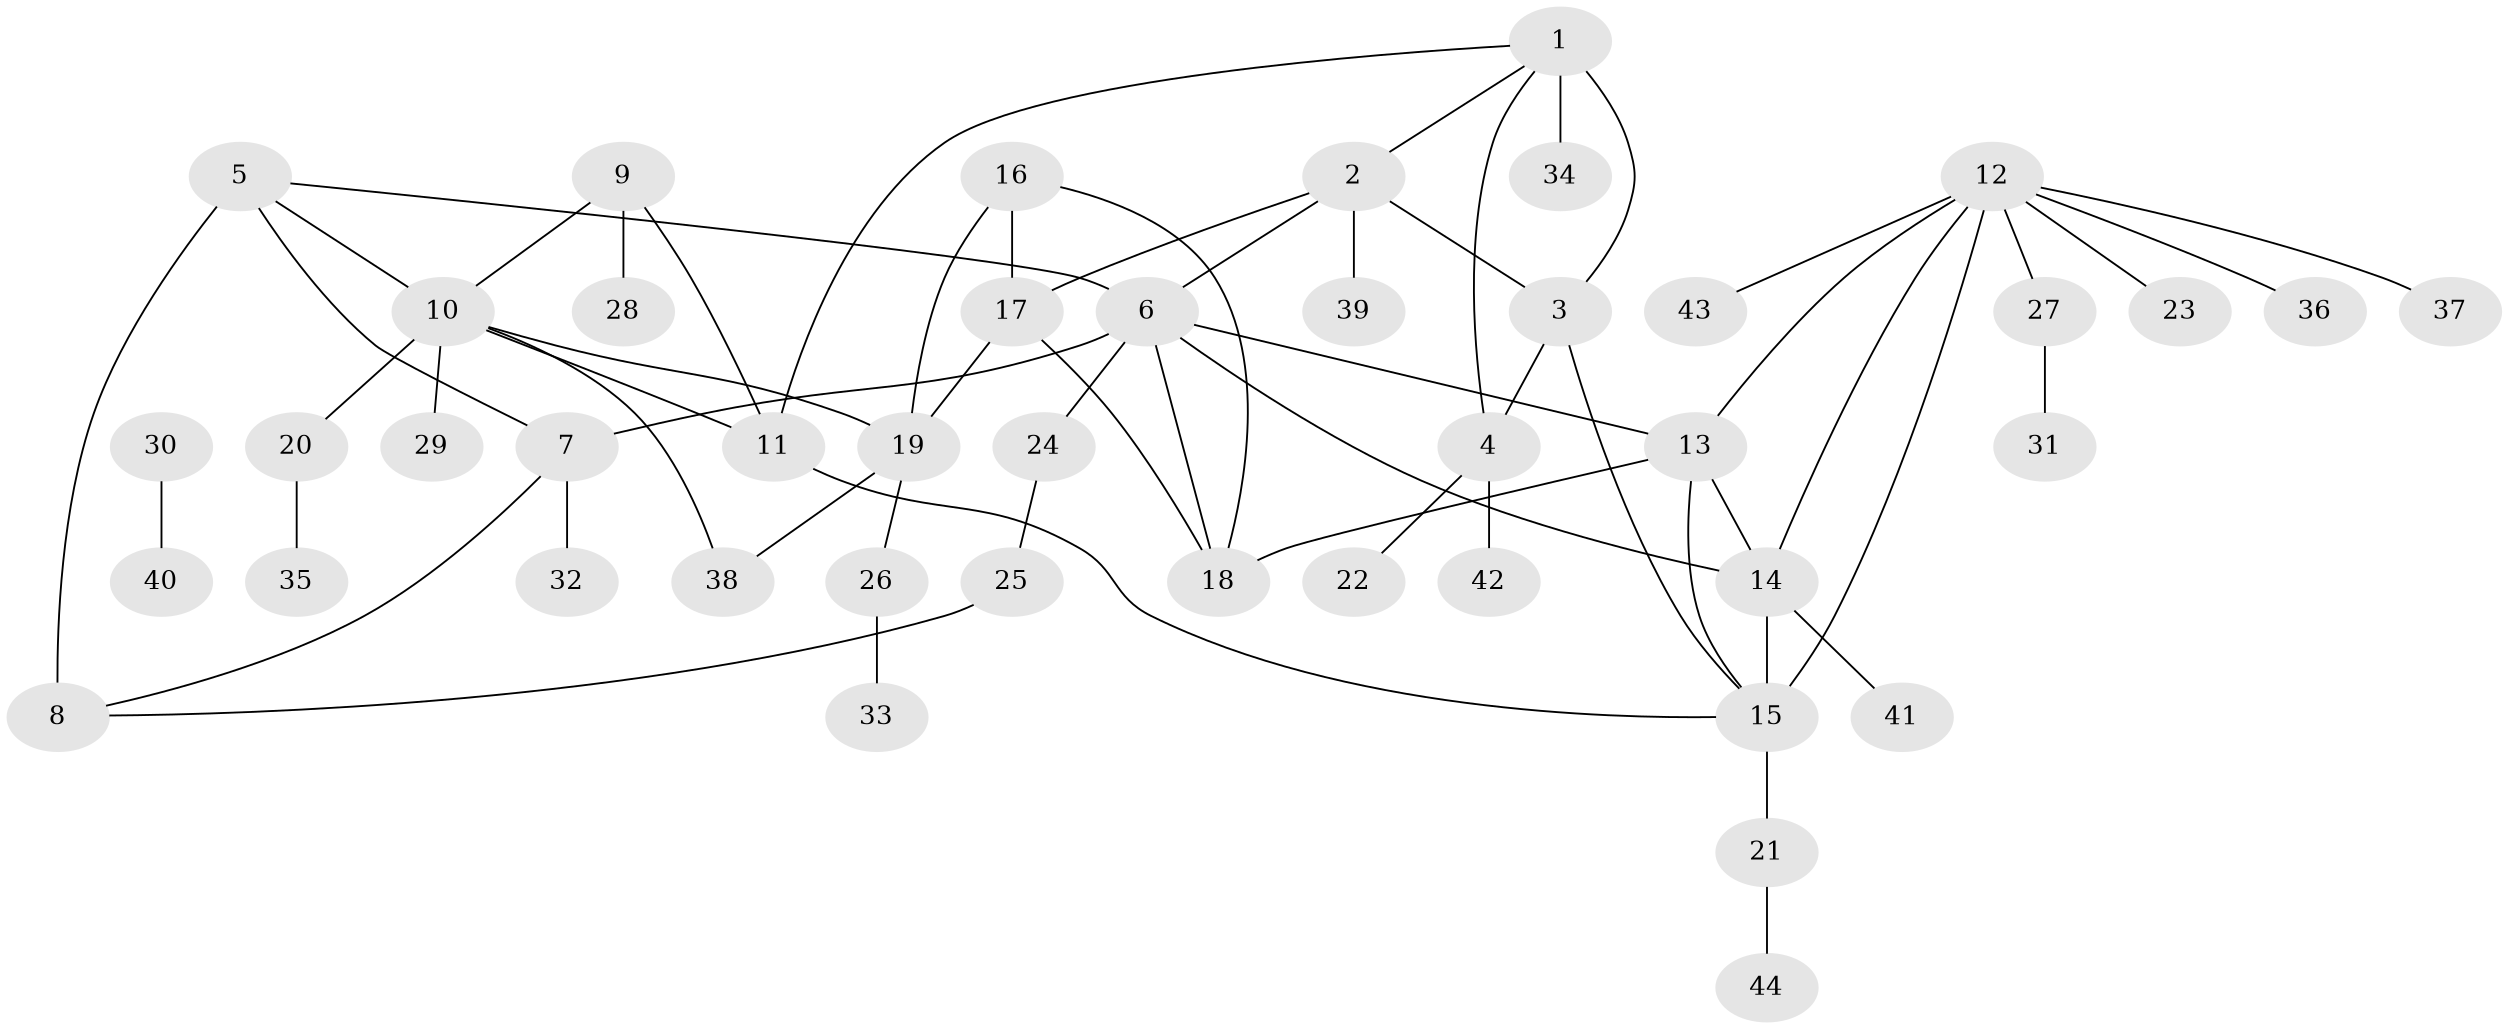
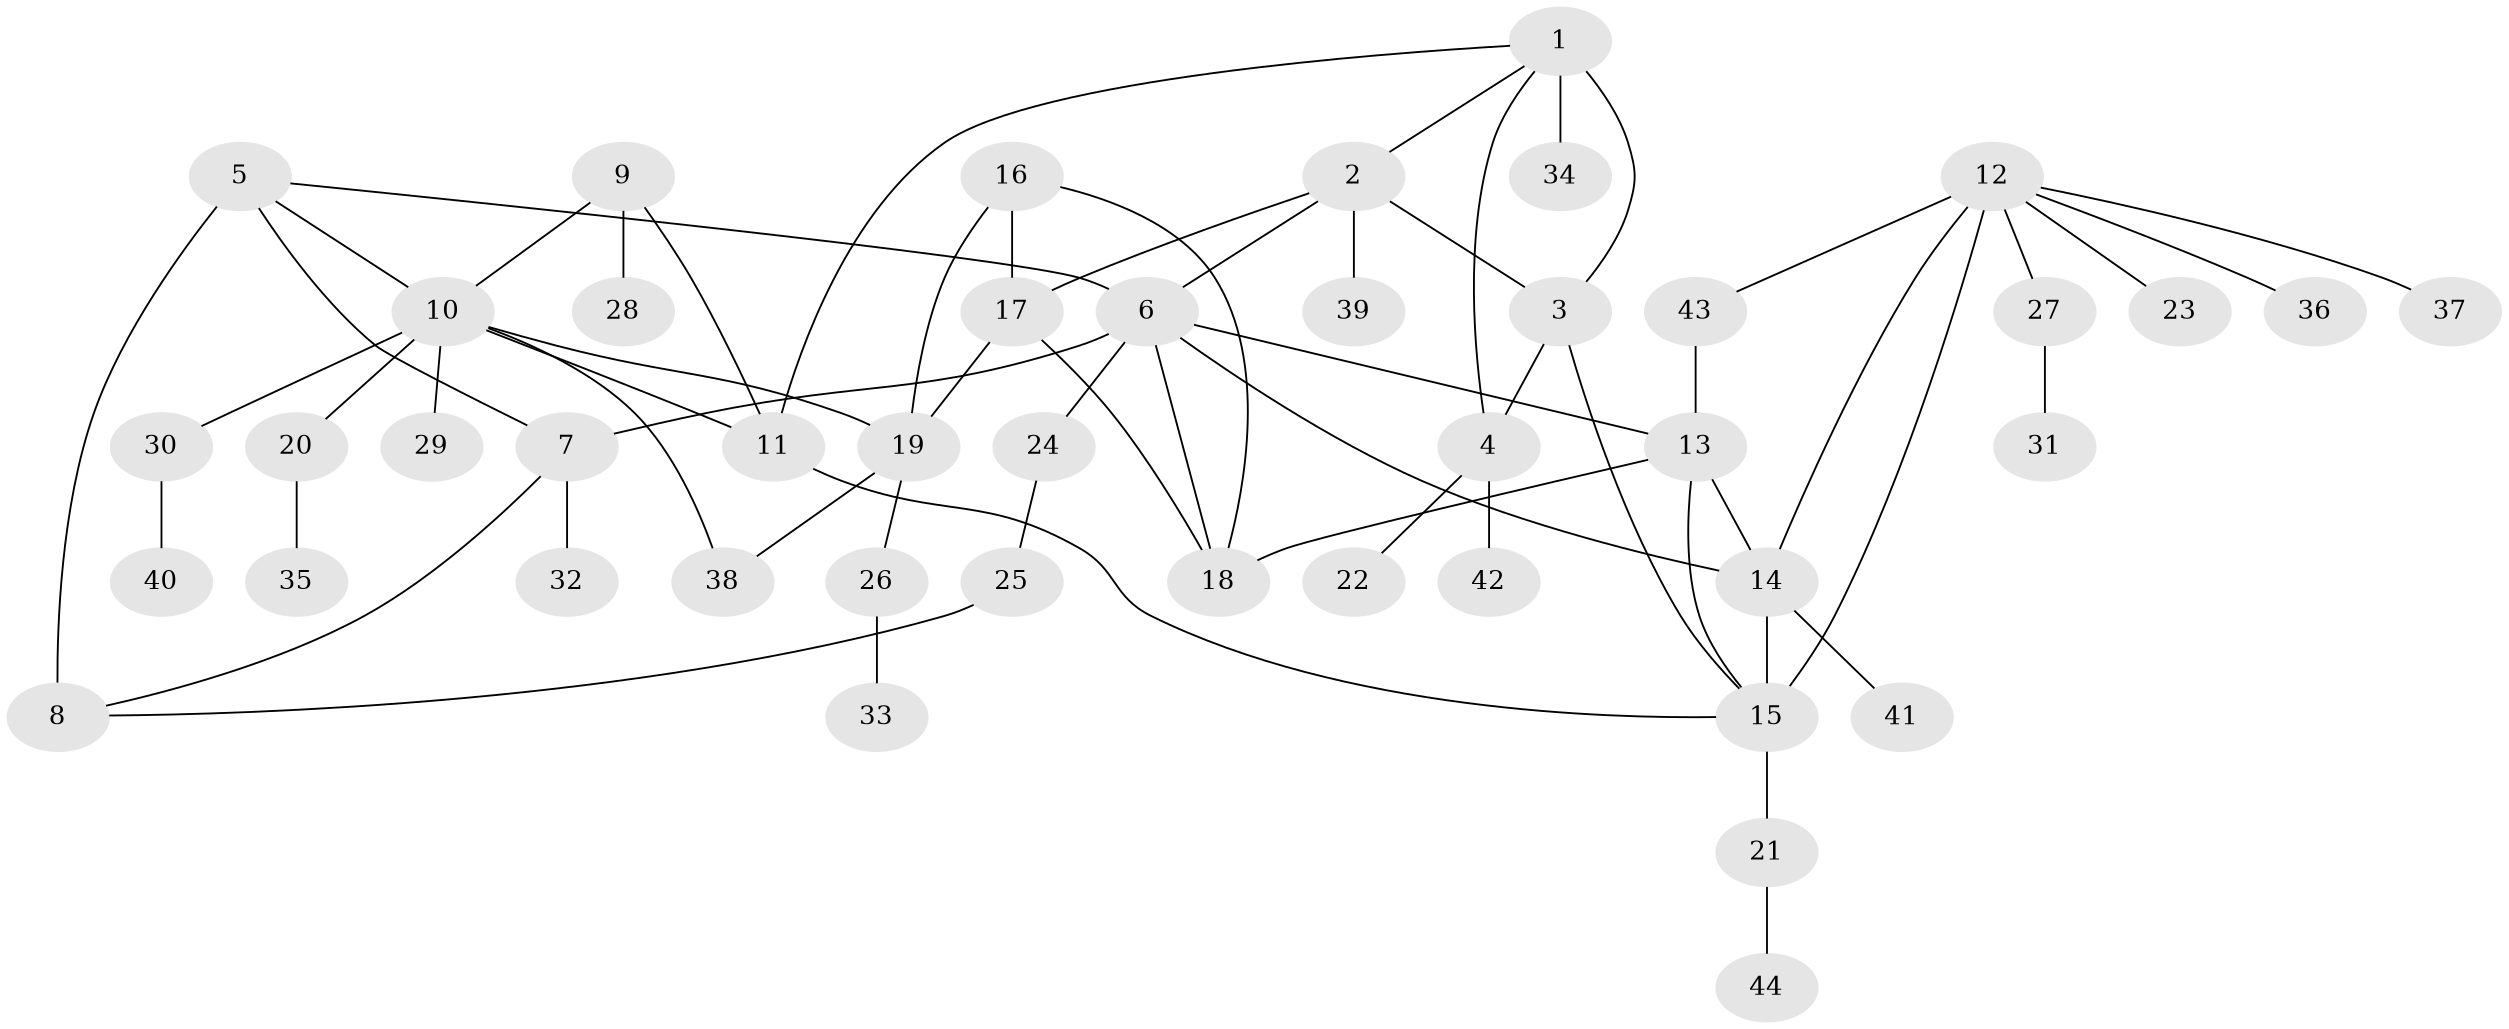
edge "12" -- "13": now "43" -- "13"
edge "10" -- "30": added
